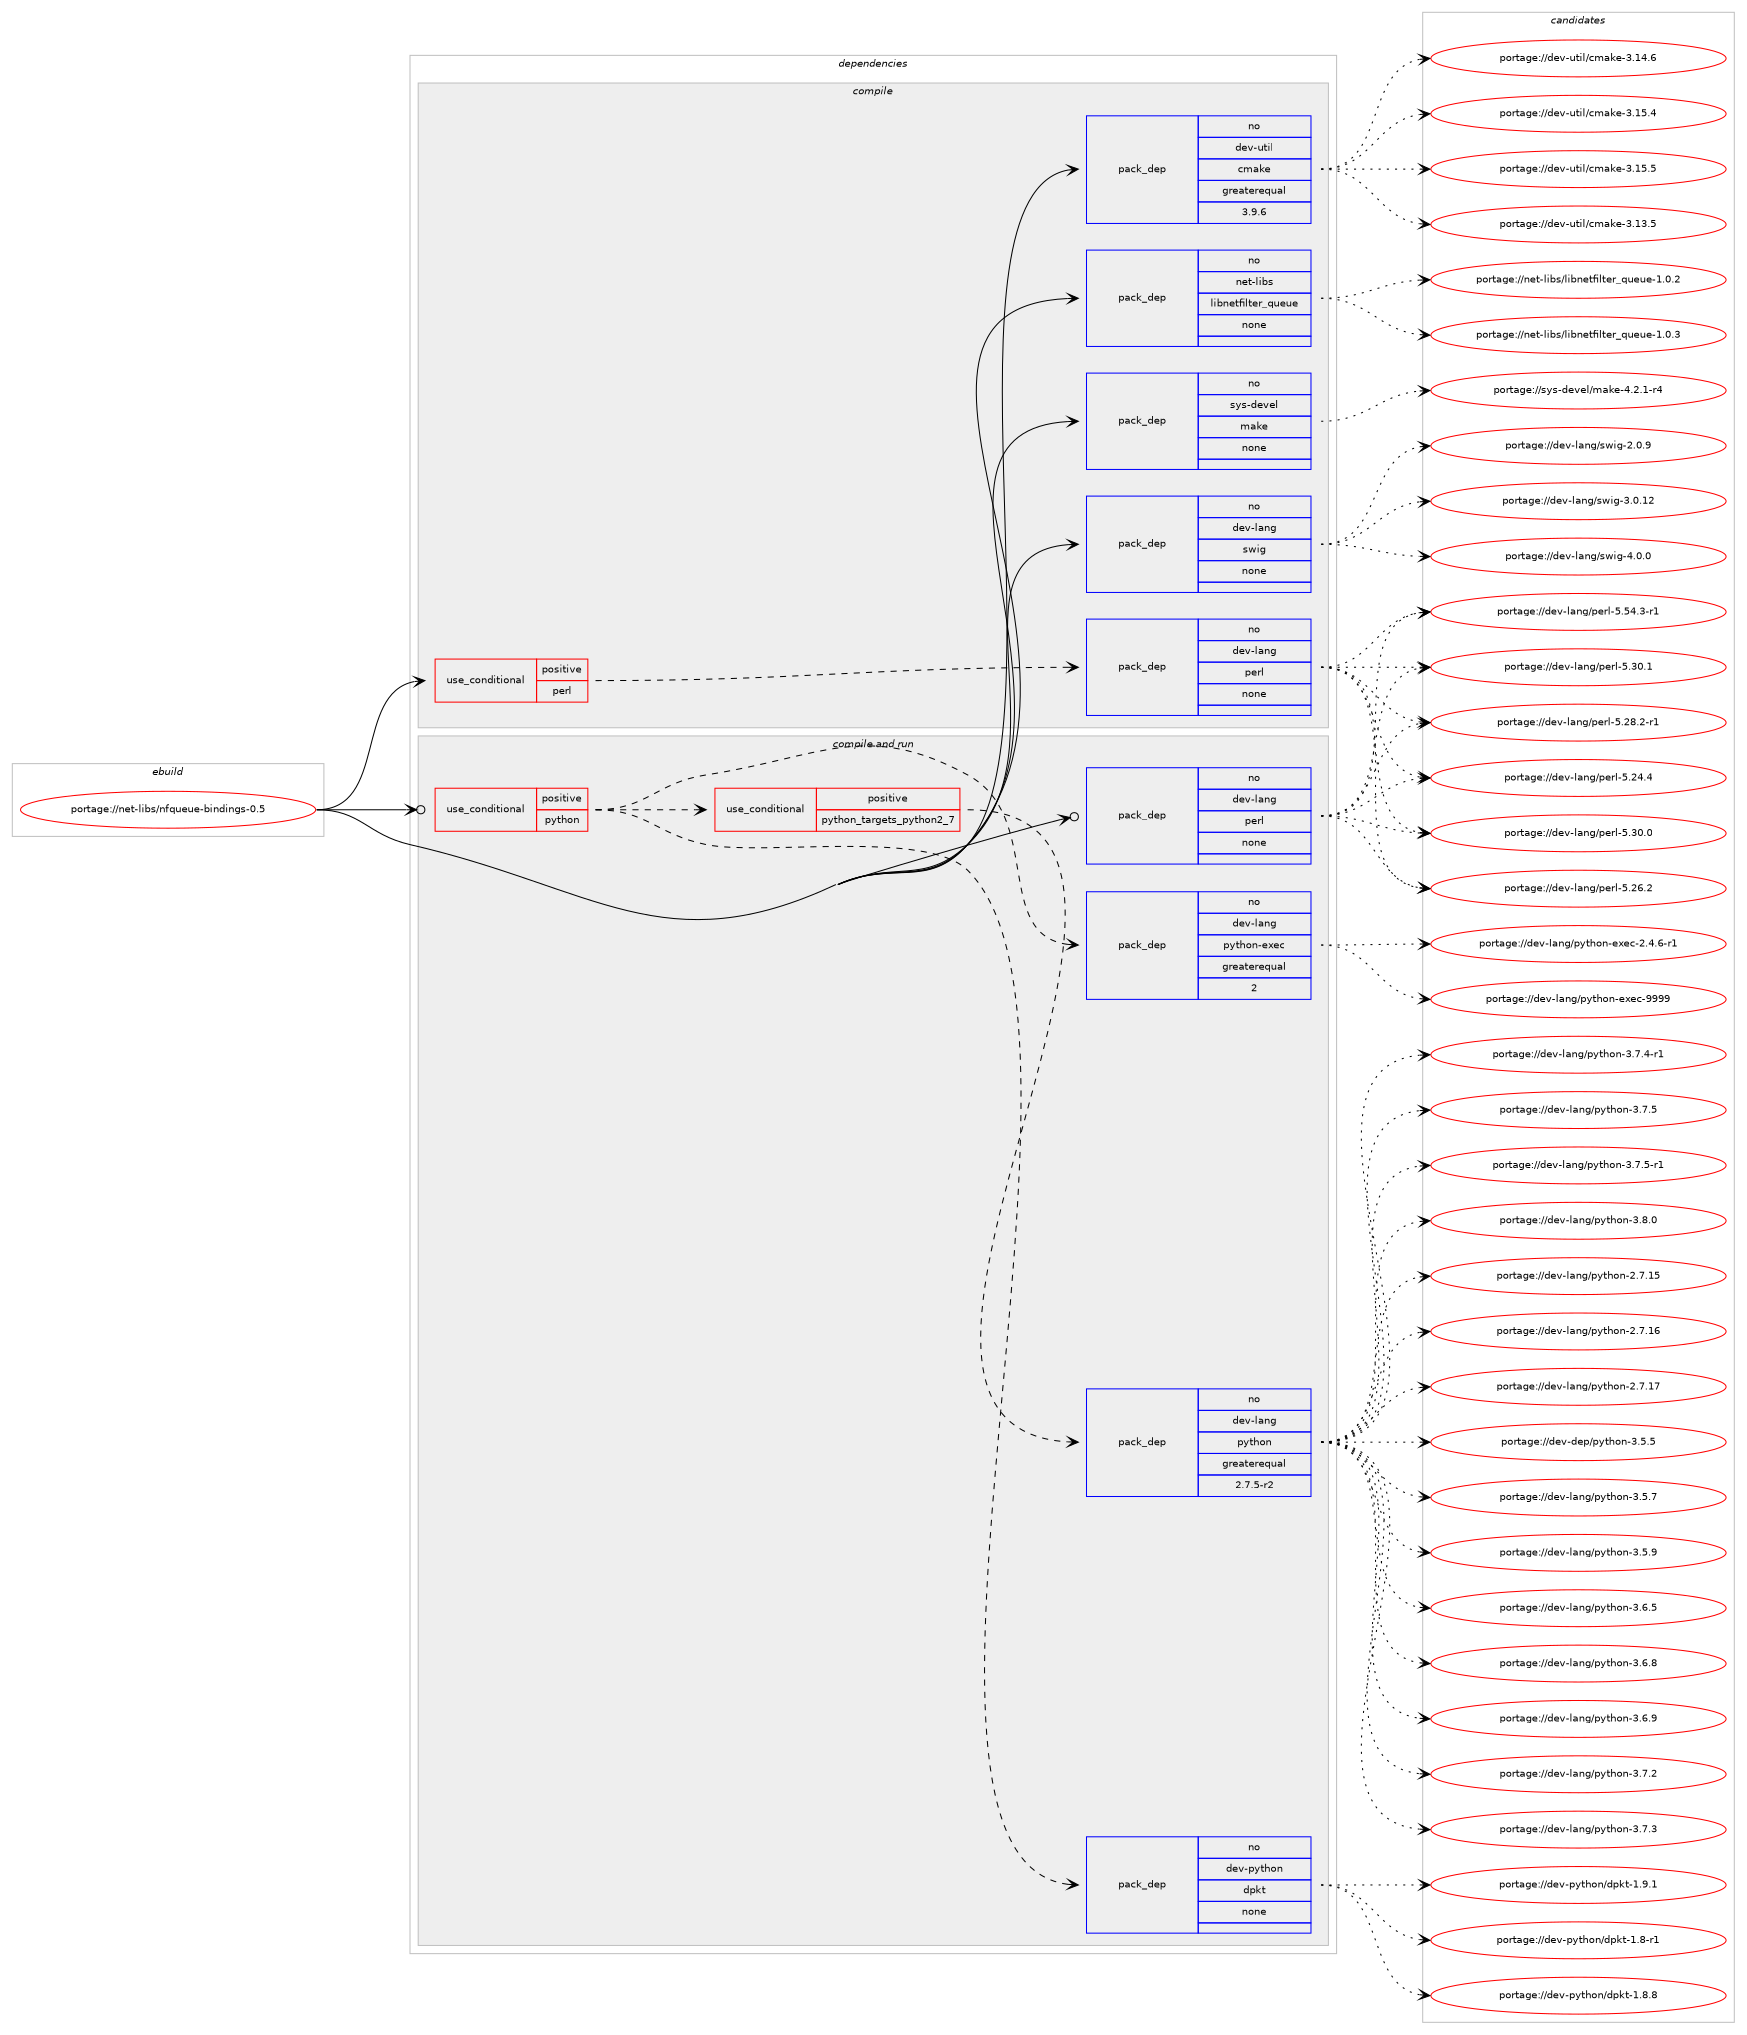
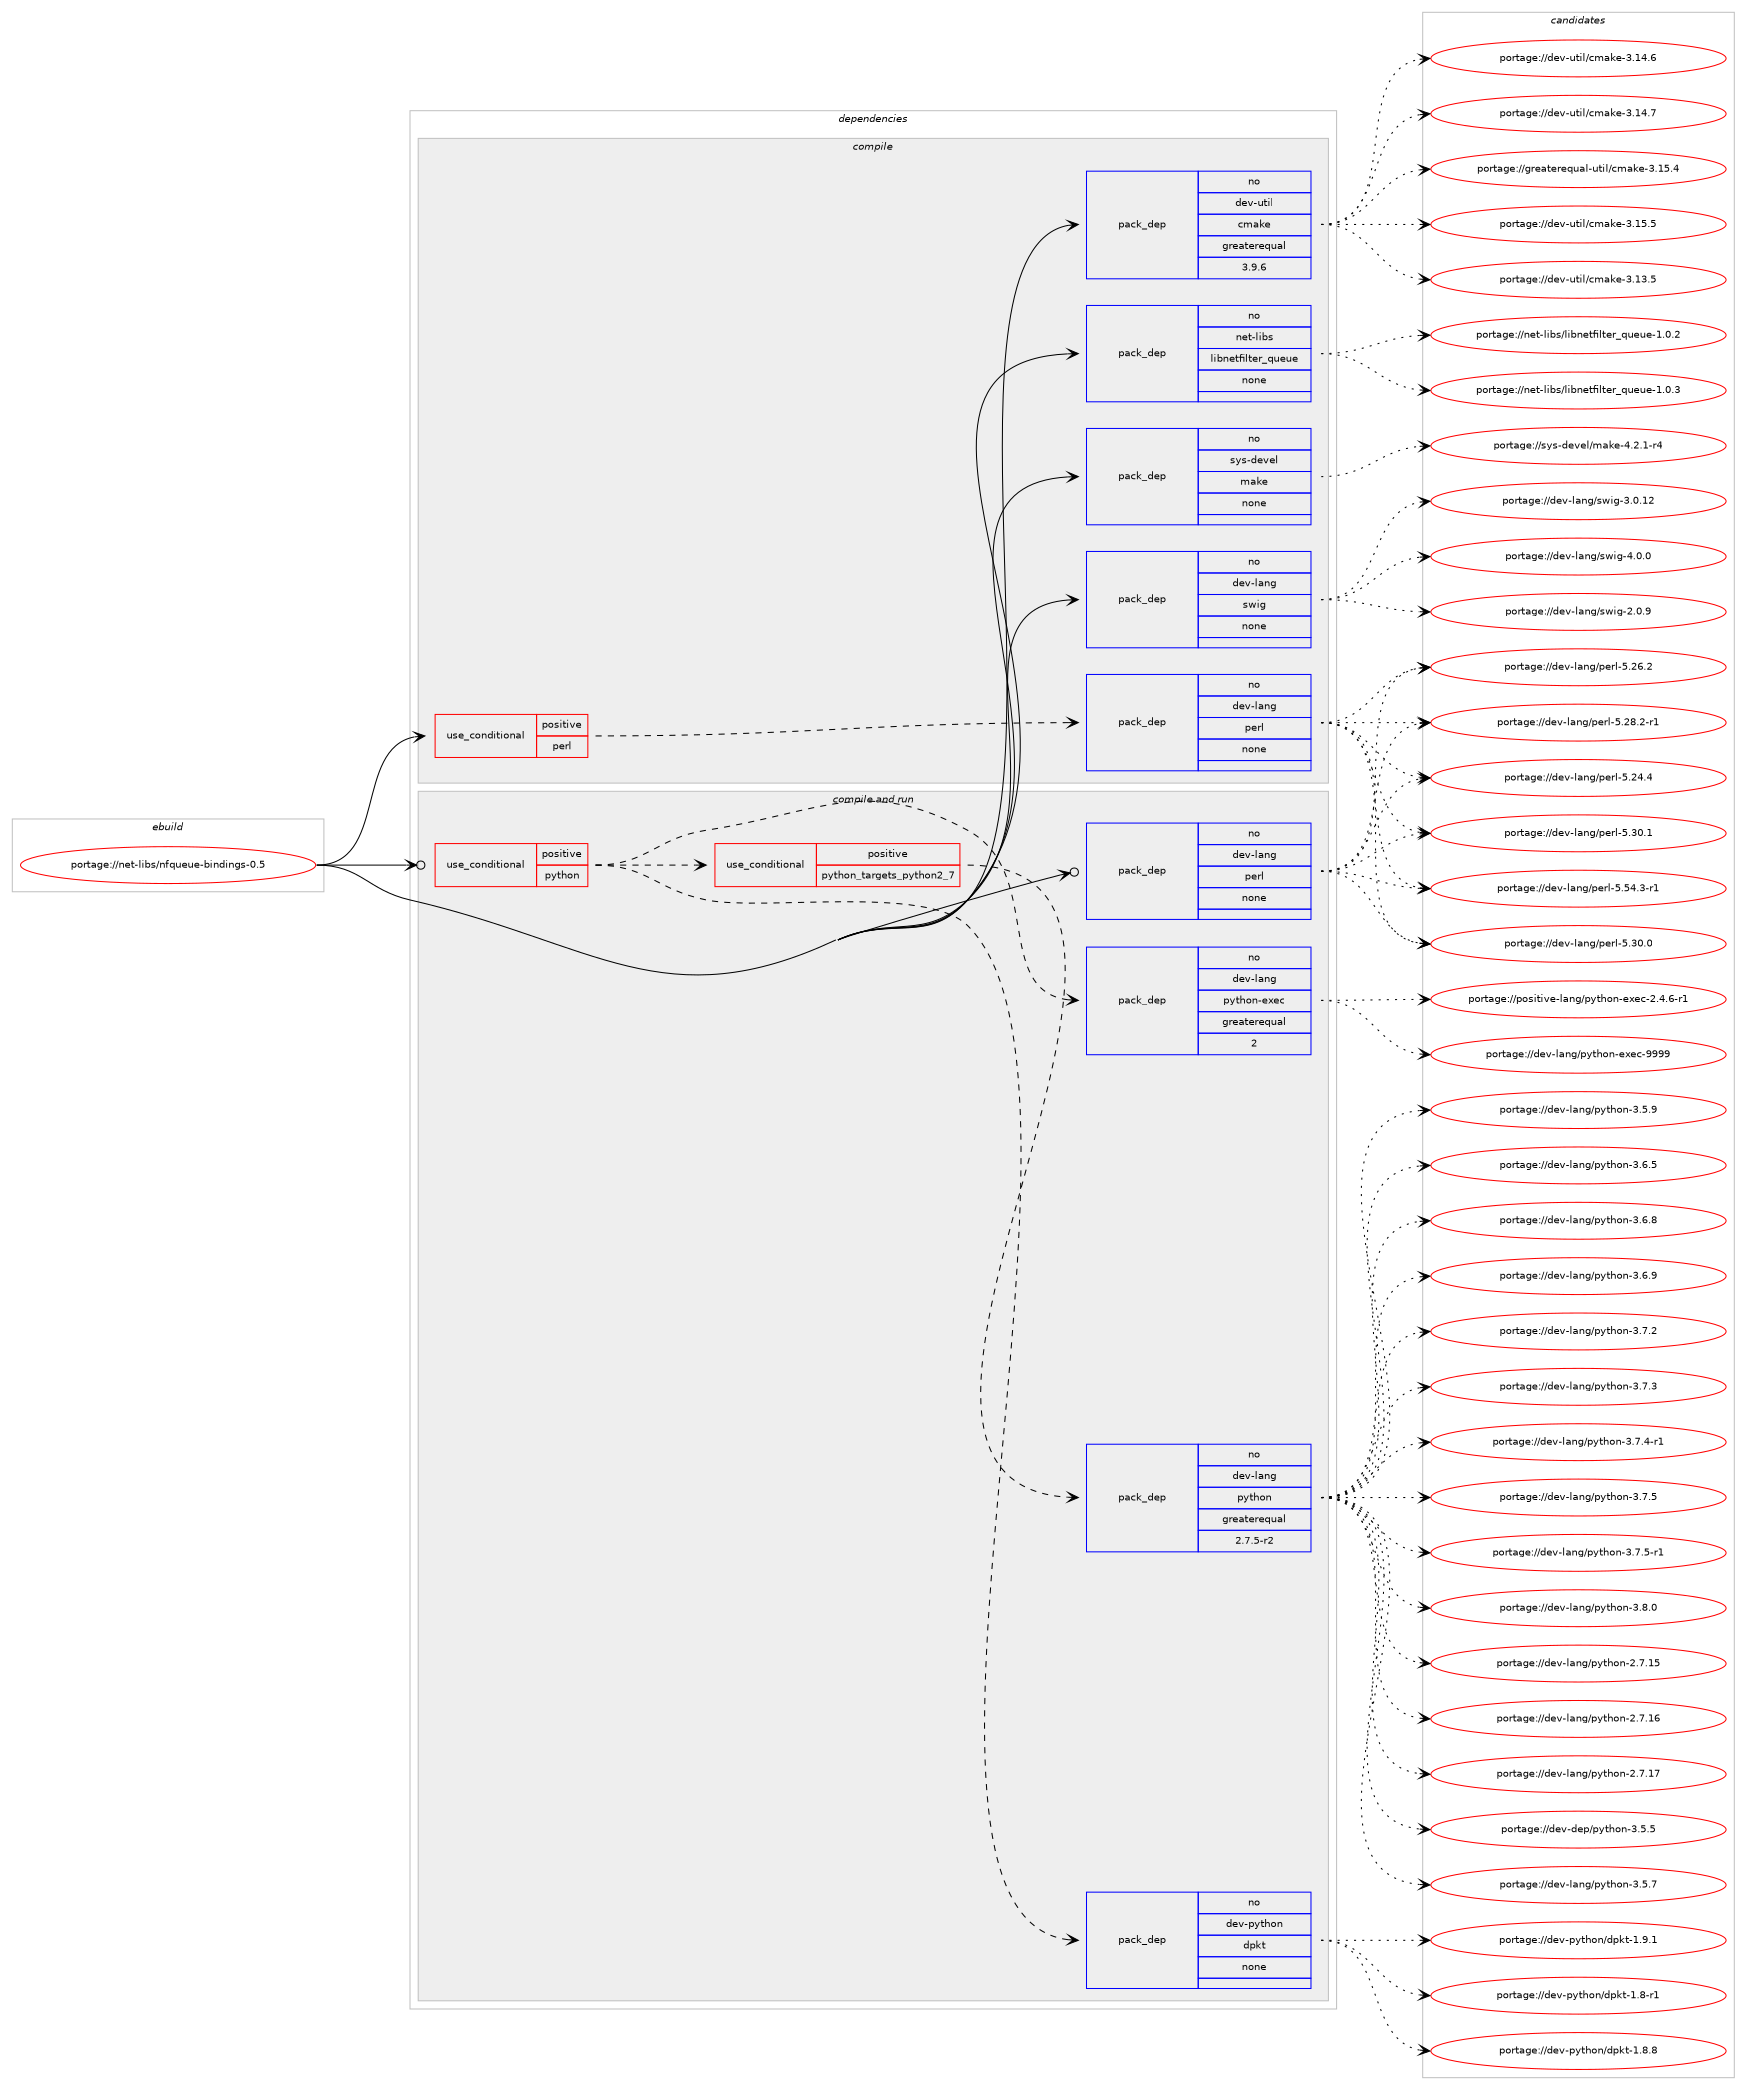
node "portage://dev-util/cmake-3.14.7": added
node "portage://dev-util/cmake-3.15.4": label "portage://dev-util/cmake-3.15.4" -> "portage://greaterequal-util/cmake-3.15.4"
node "portage://dev-lang/python-exec-2.4.6-r1": label "portage://dev-lang/python-exec-2.4.6-r1" -> "portage://positive-lang/python-exec-2.4.6-r1"
